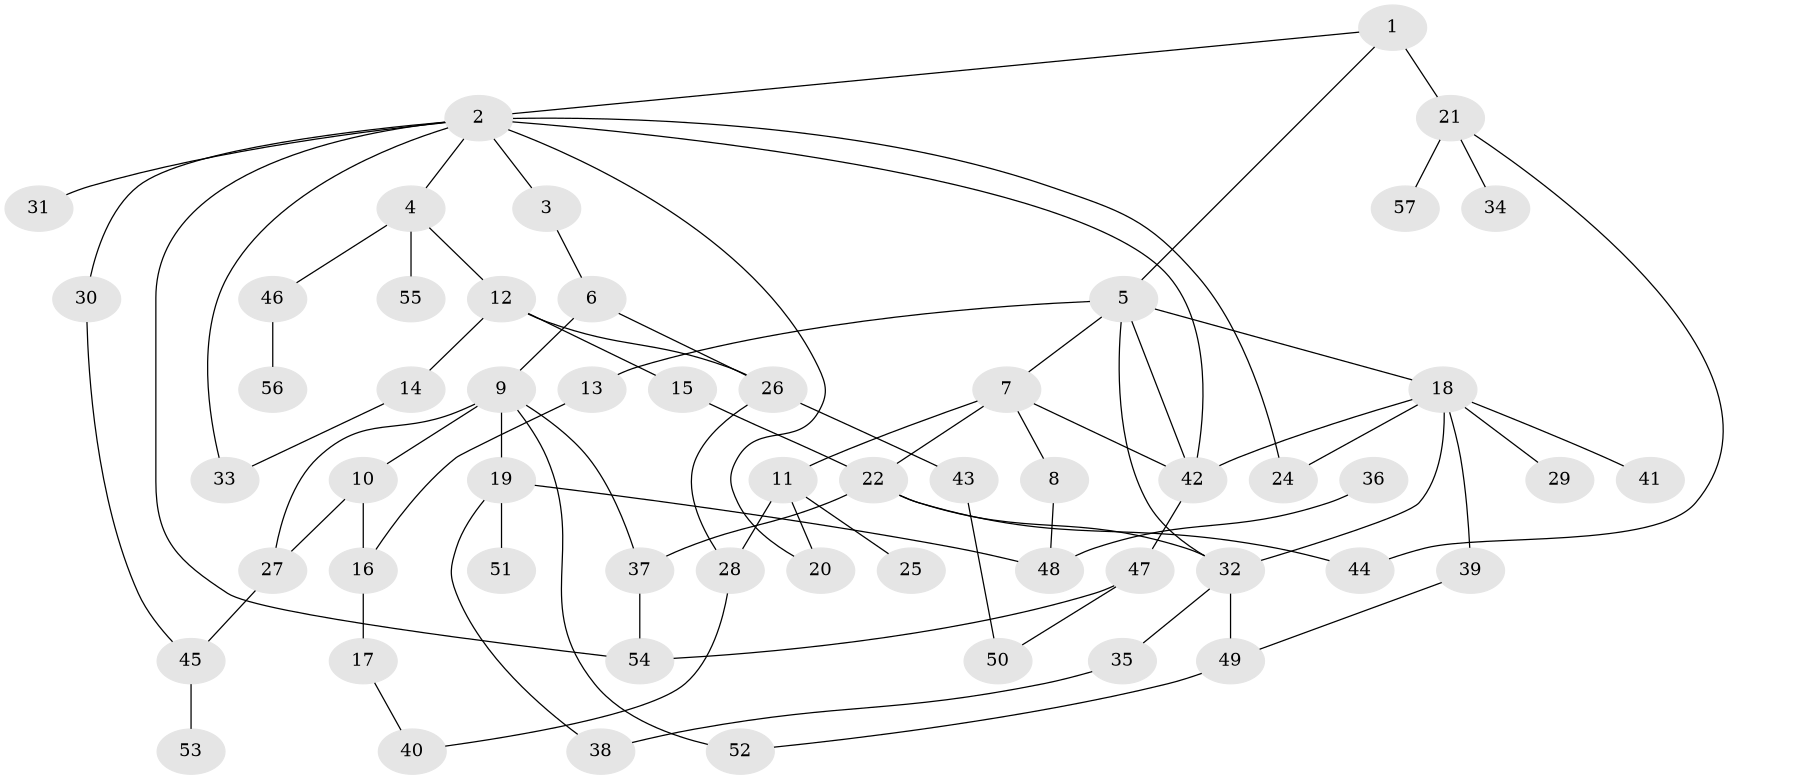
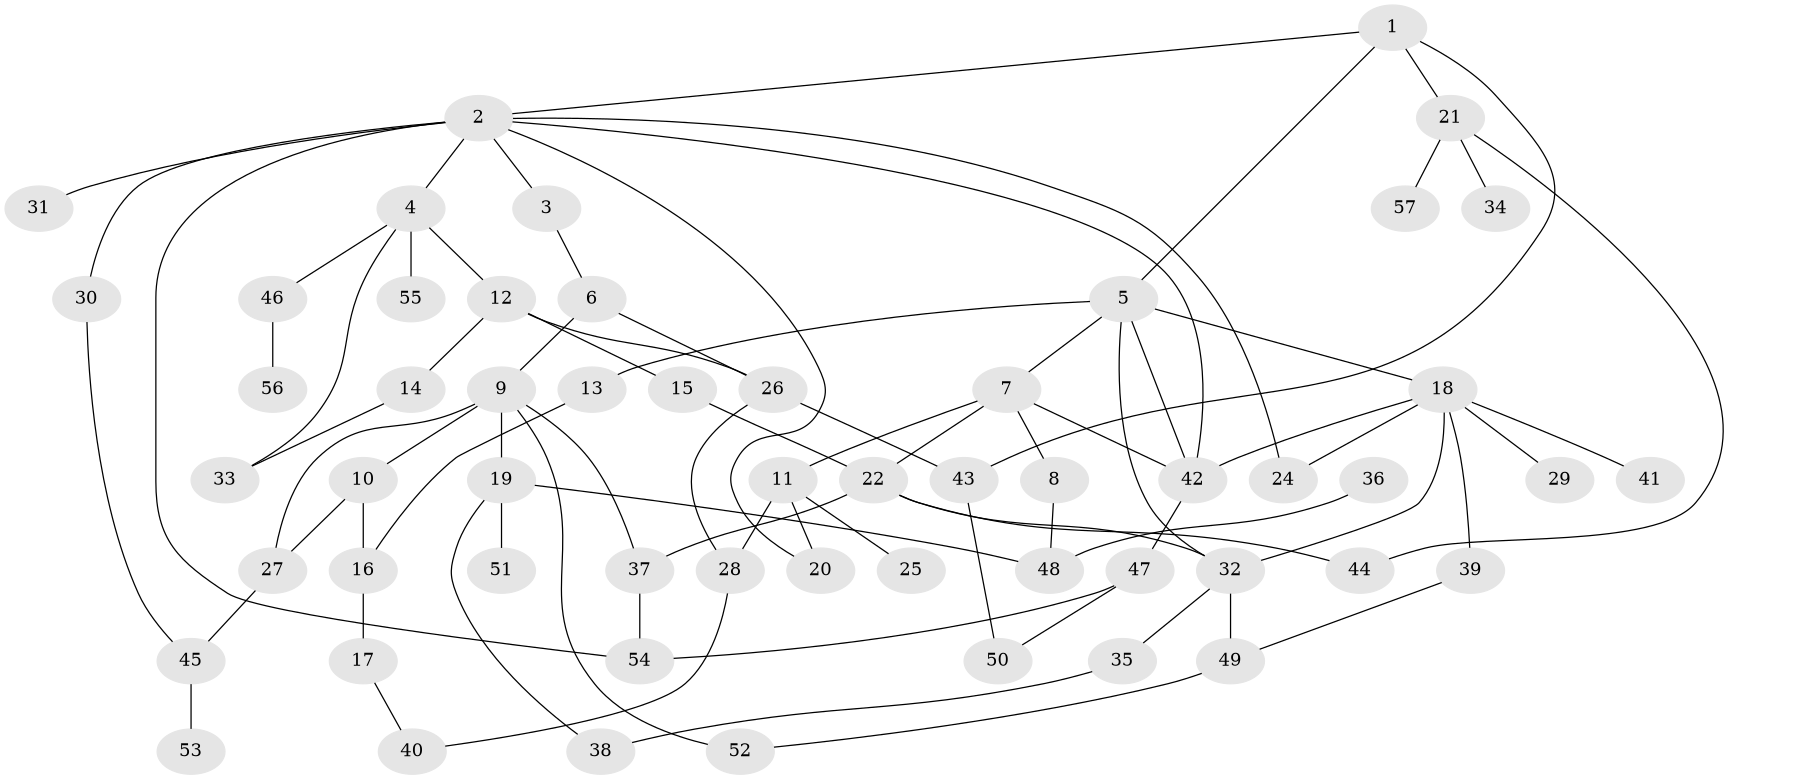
edge "2" -- "33": now "4" -- "33"
edge "1" -- "43": added
